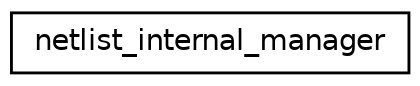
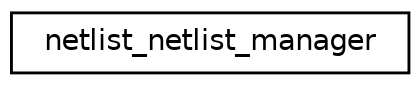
node "netlist_internal_manager": label "netlist_internal_manager" -> "netlist_netlist_manager"
